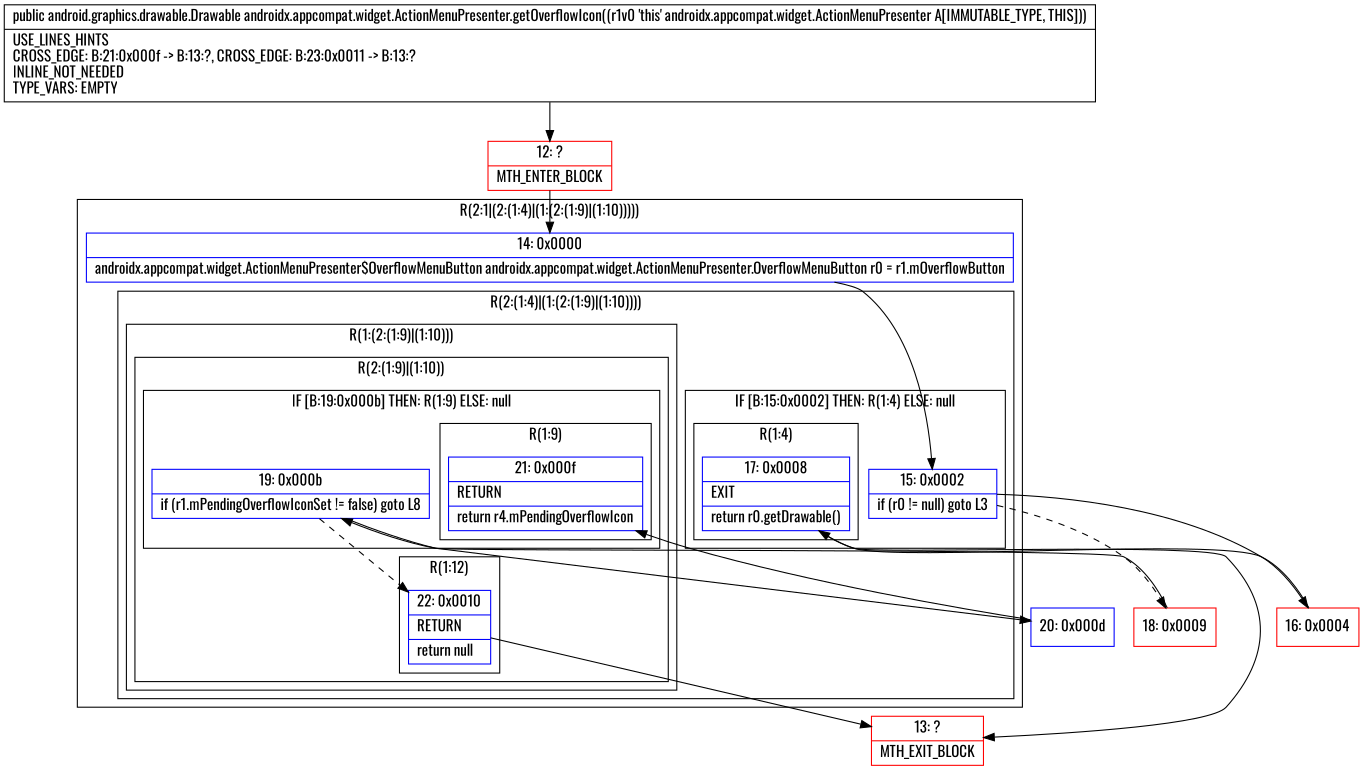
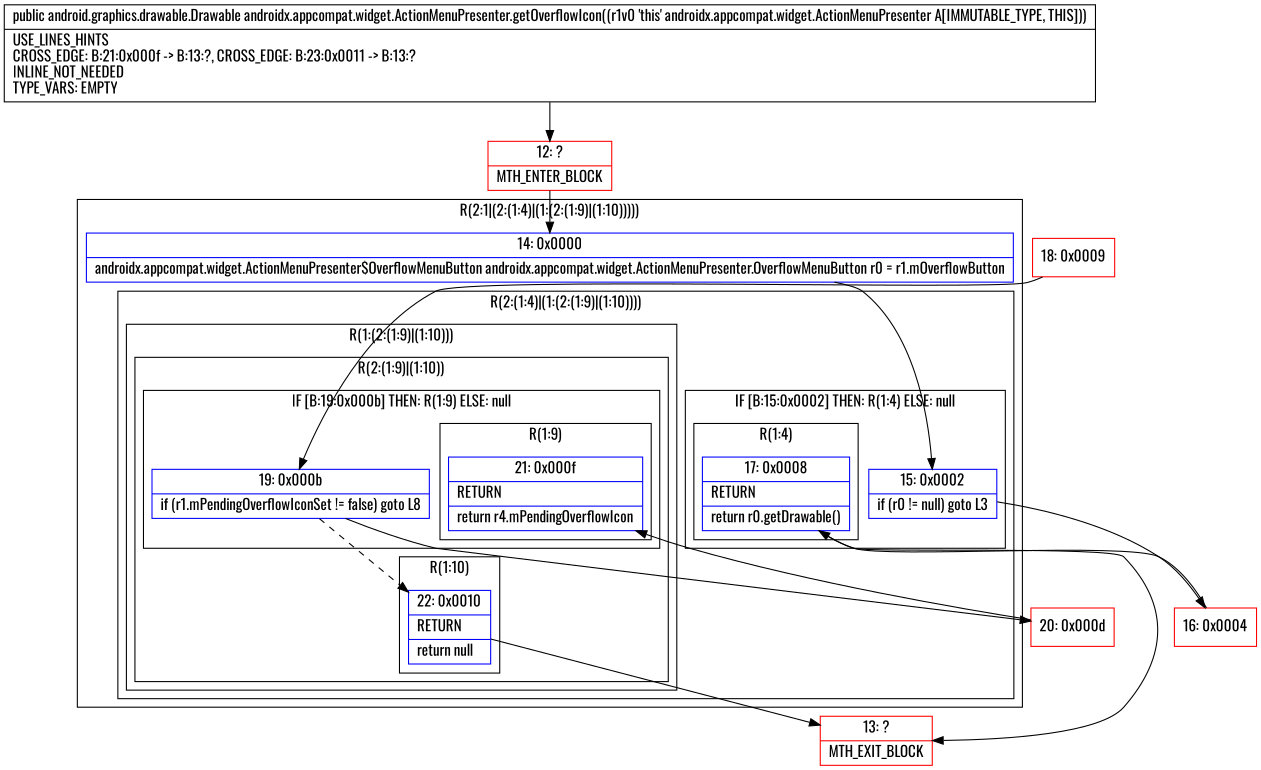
node "17: 0x0008": text "EXIT" -> "RETURN"
edge "15: 0x0002" -> "18: 0x0009": removed
cluster "R(1:12)": label "R(1:12)" -> "R(1:10)"
node "20: 0x000d": color blue -> red
